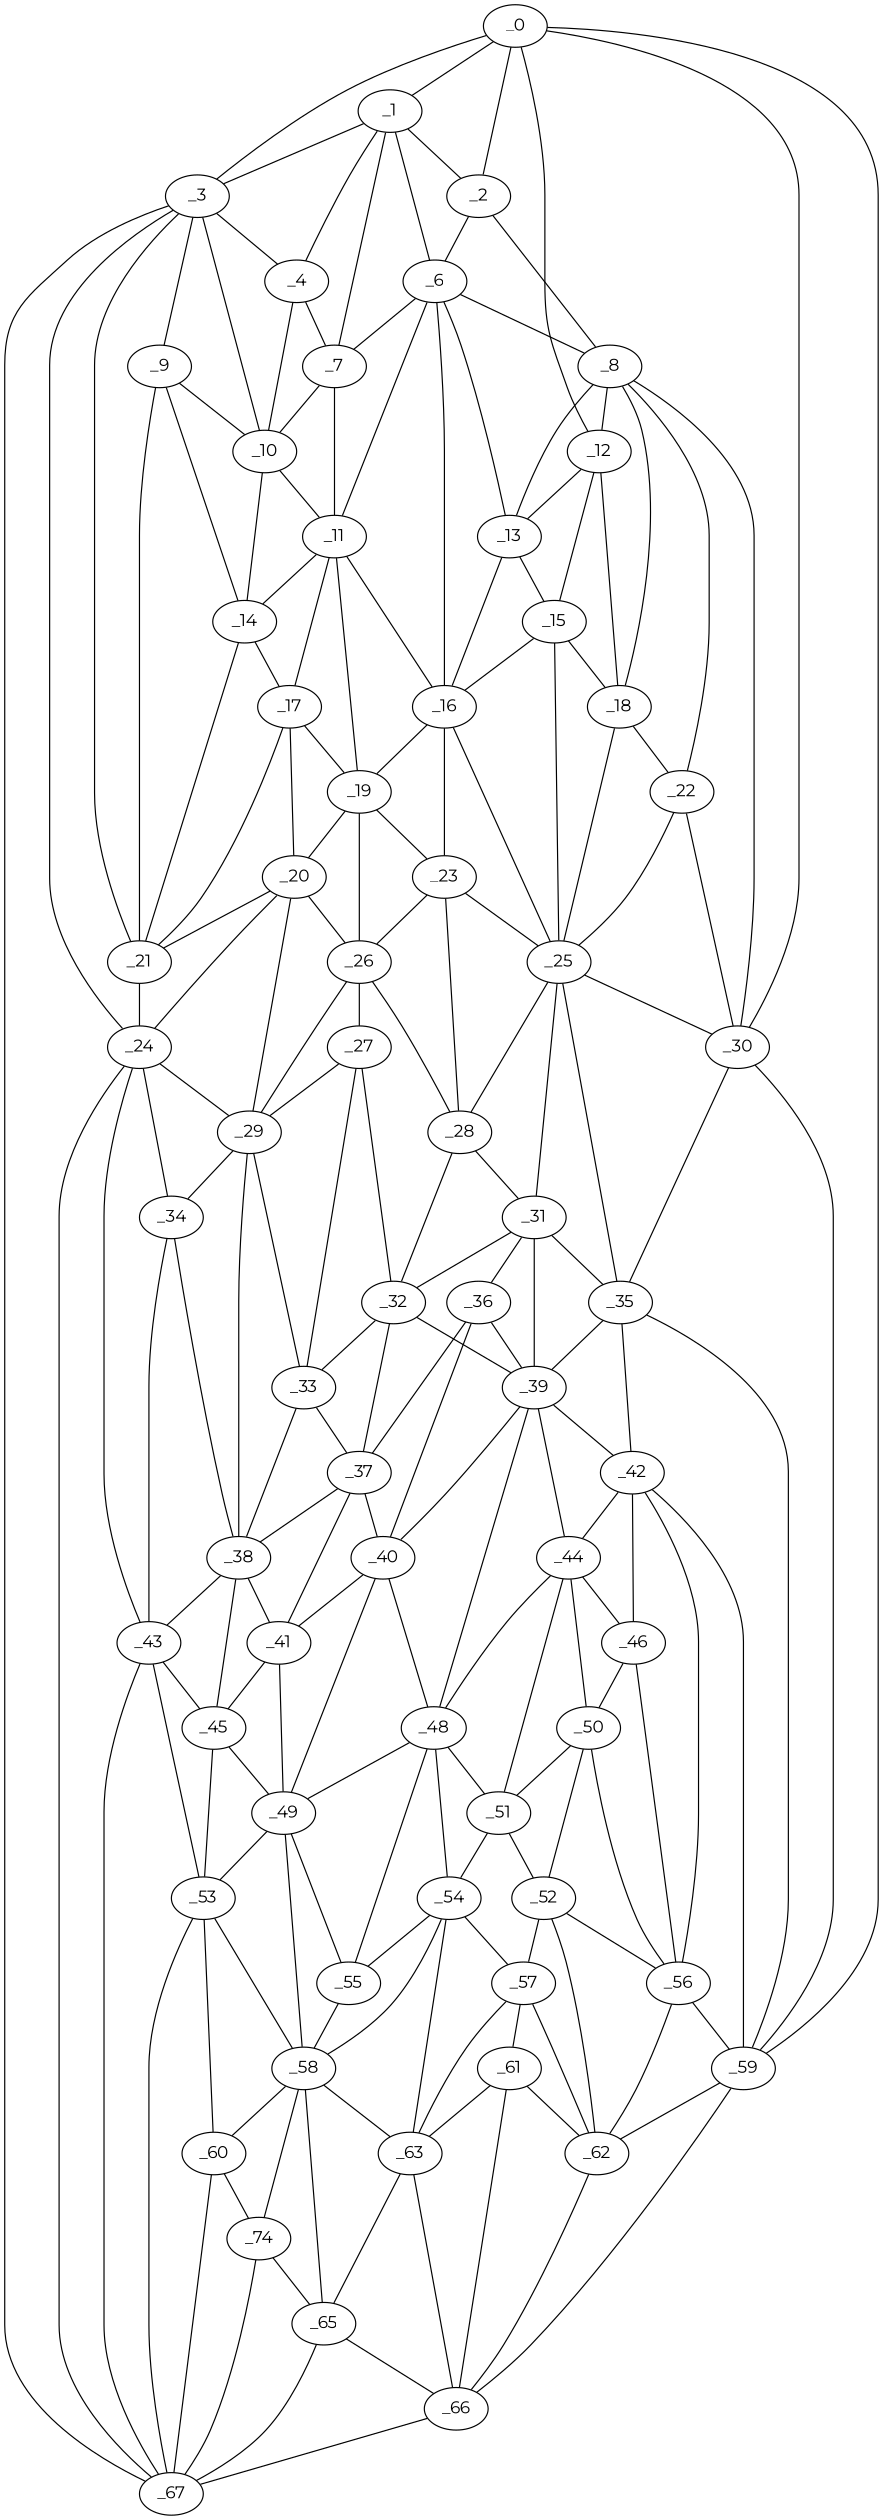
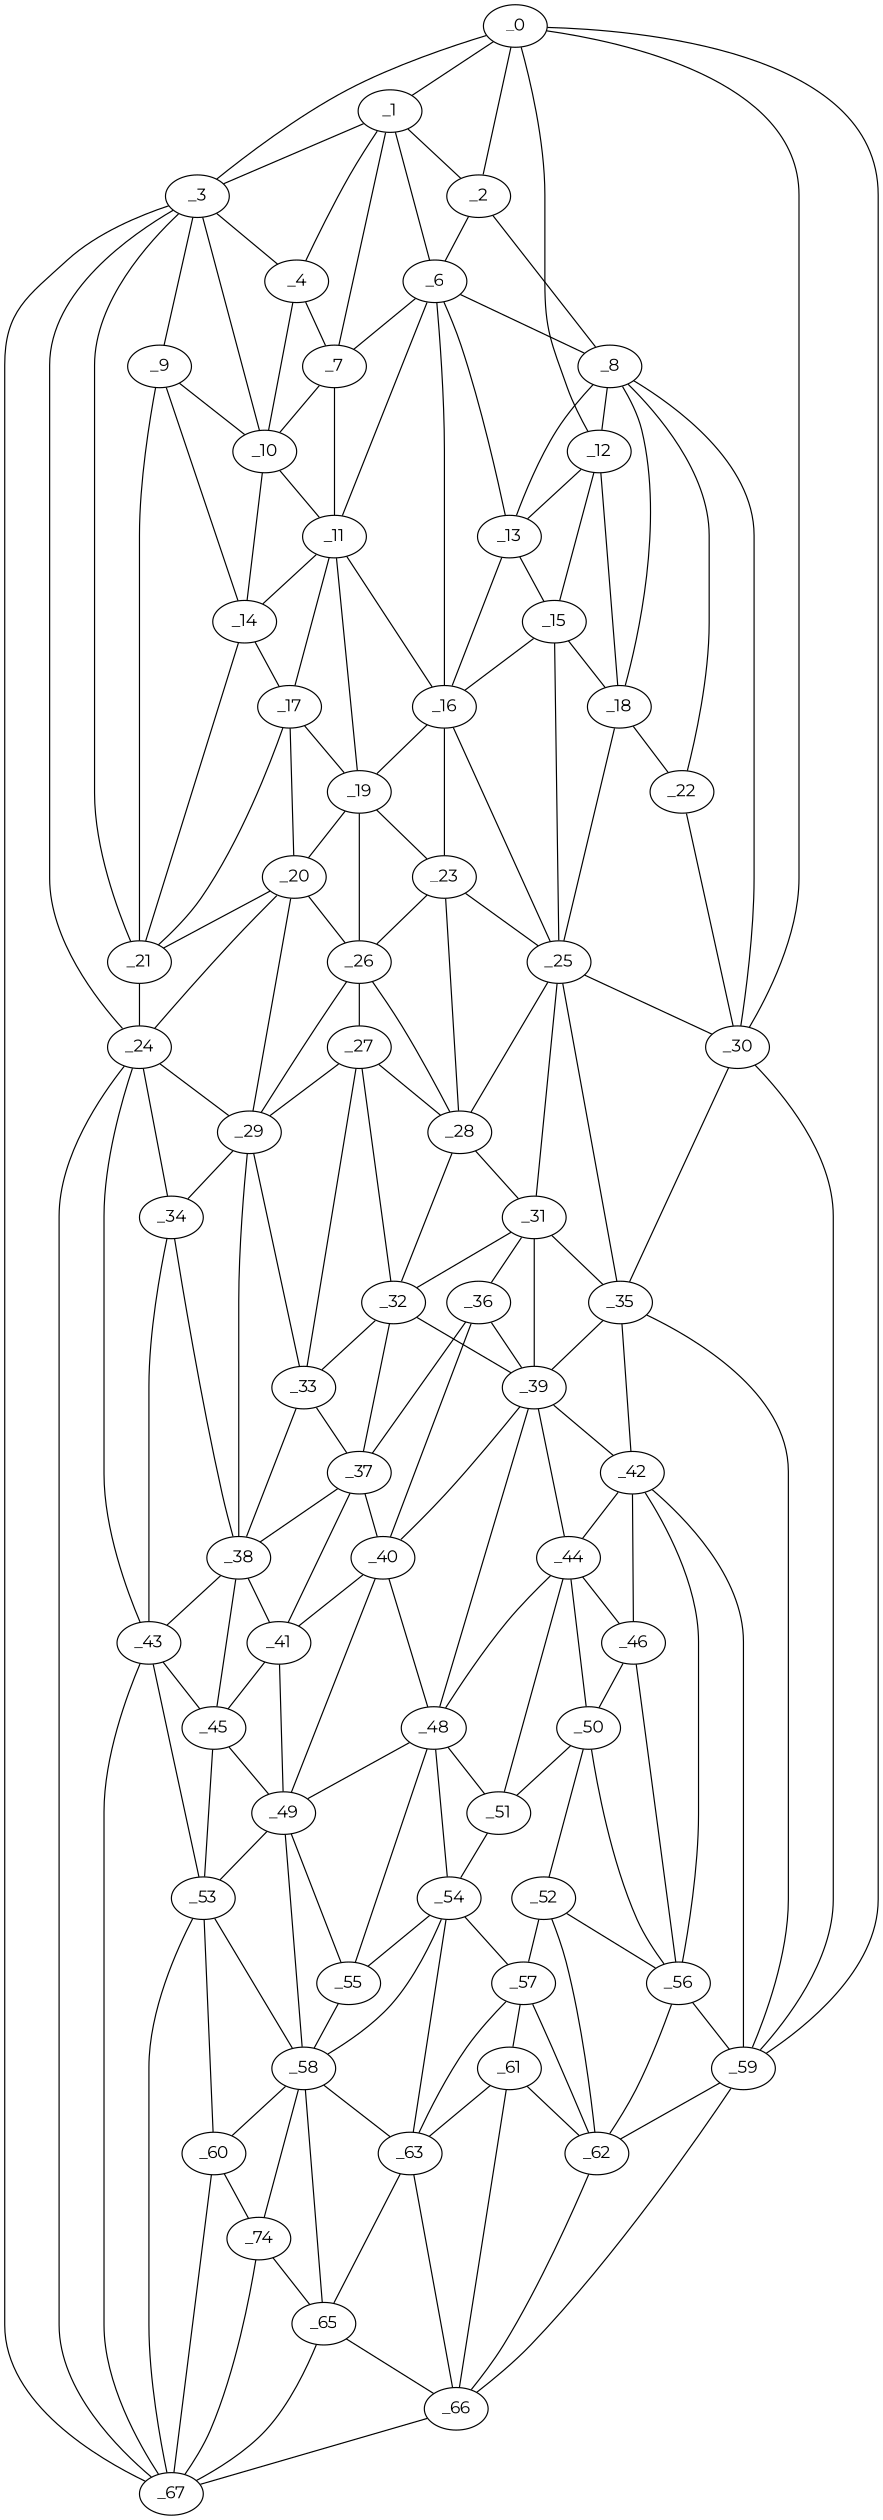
edge "_22" -- "_25": removed
edge "_27" -- "_28": added
edge "_51" -- "_52": removed
